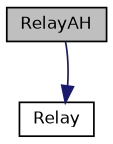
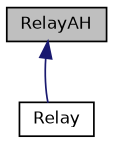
edge "RelayAH" -> "Relay": reversed
